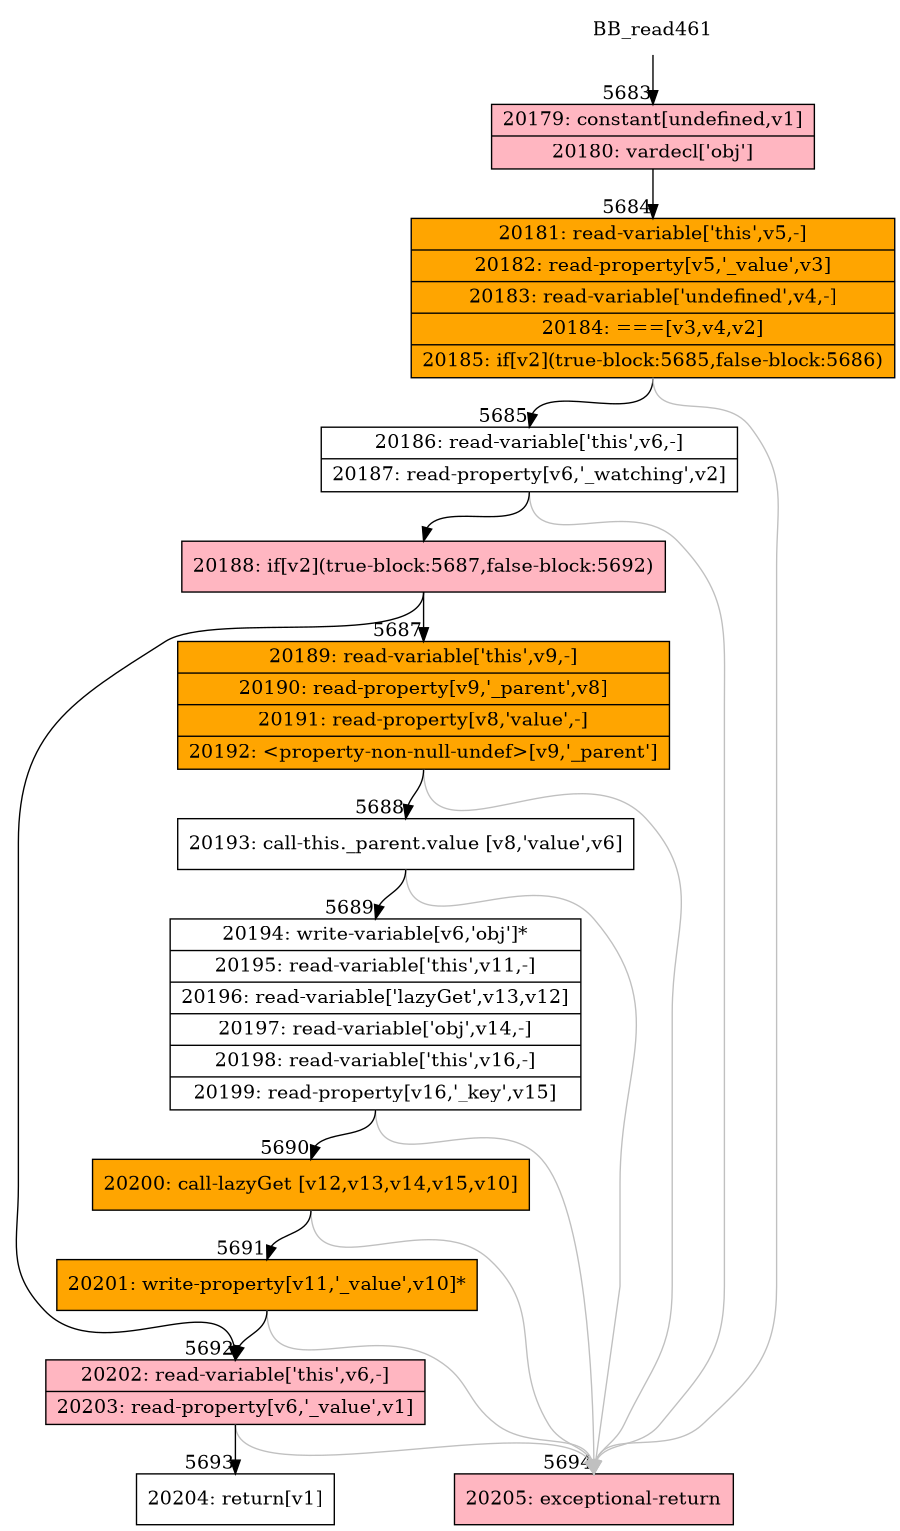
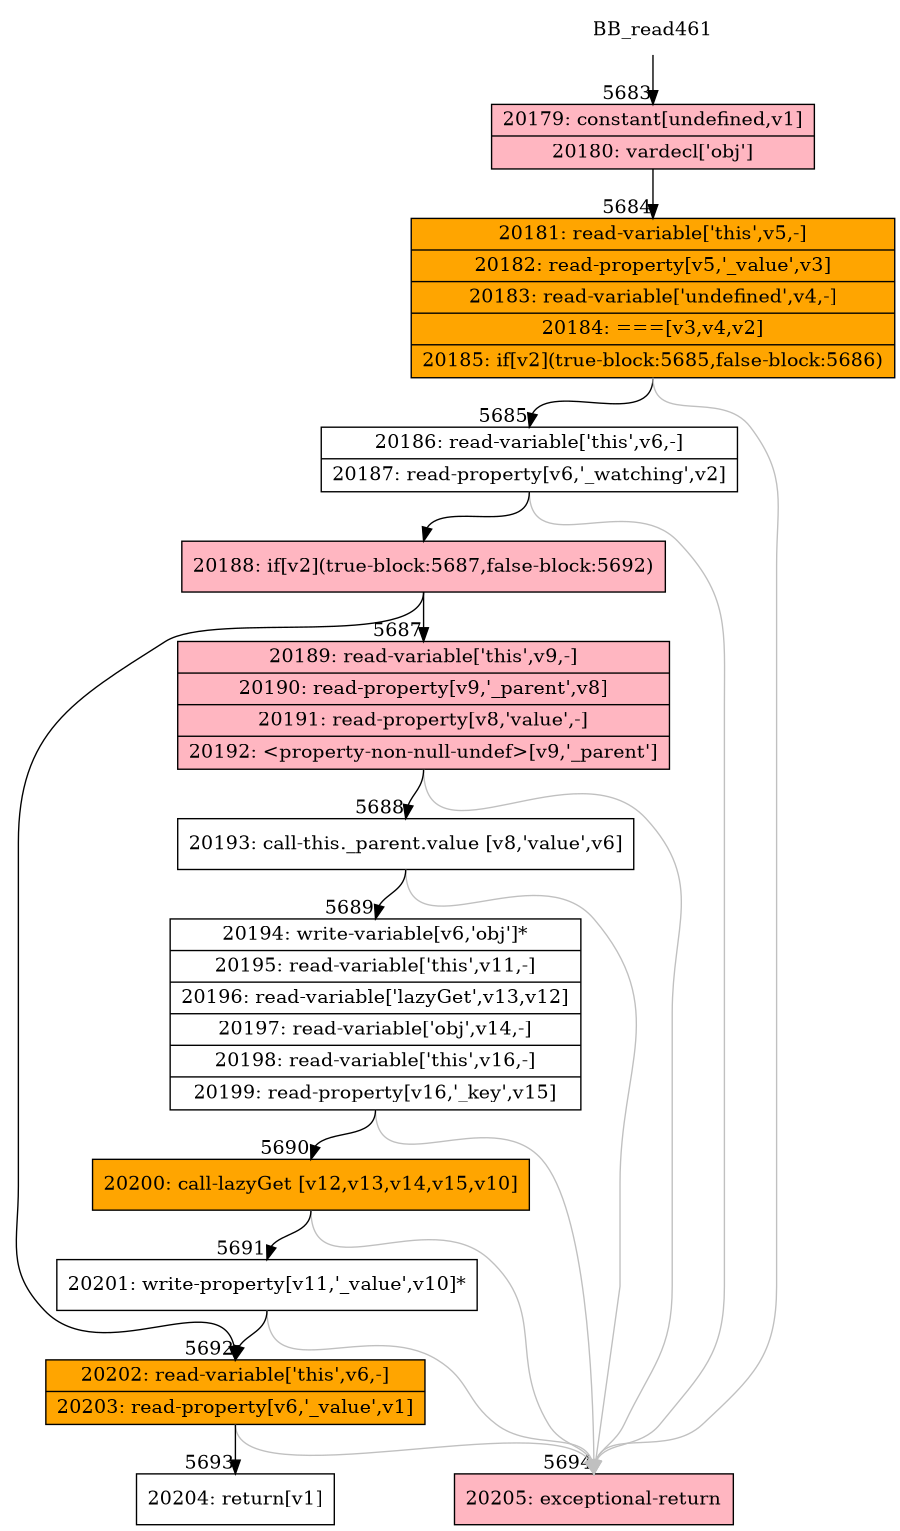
node "20189: read-variable['this',v9,-]": fillcolor orange -> lightpink
node "20201: write-property[v11,'_value',v10]*": fillcolor orange -> white
node "20202: read-variable['this',v6,-]": fillcolor lightpink -> orange
